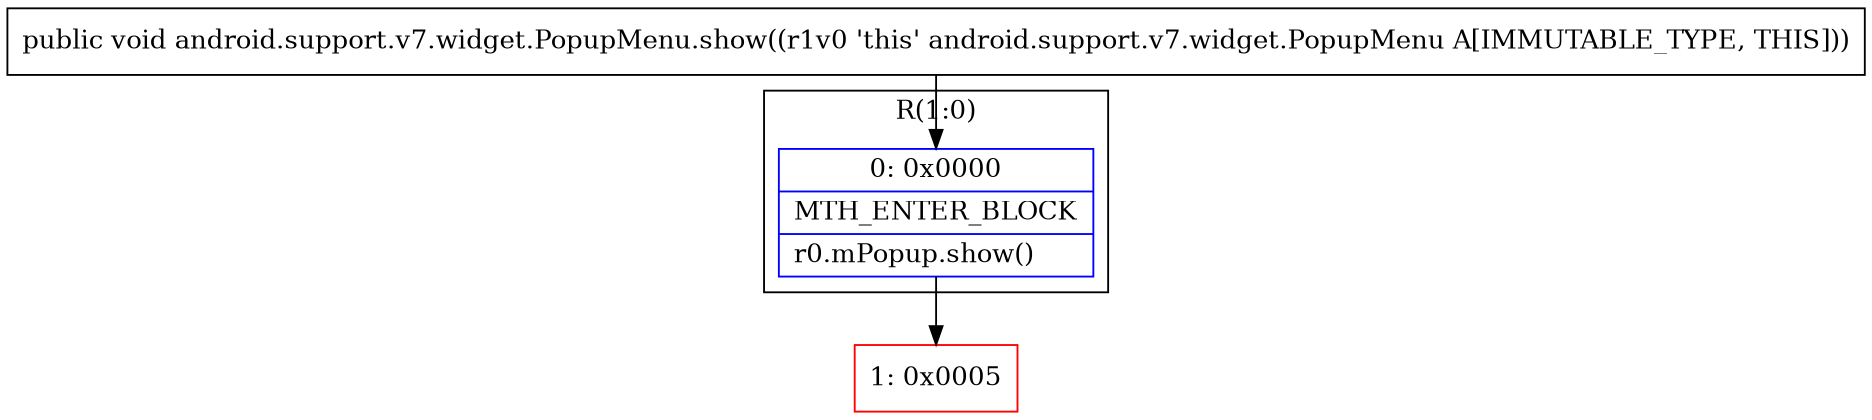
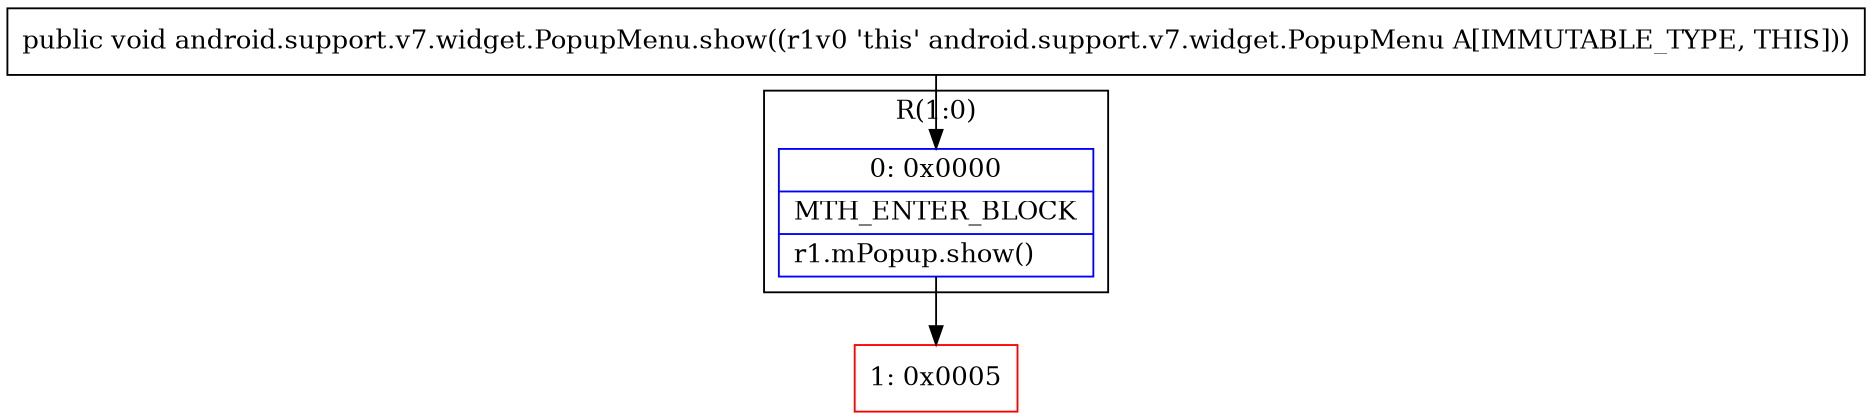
node "0: 0x0000": text "r0.mPopup.show()" -> "r1.mPopup.show()"
